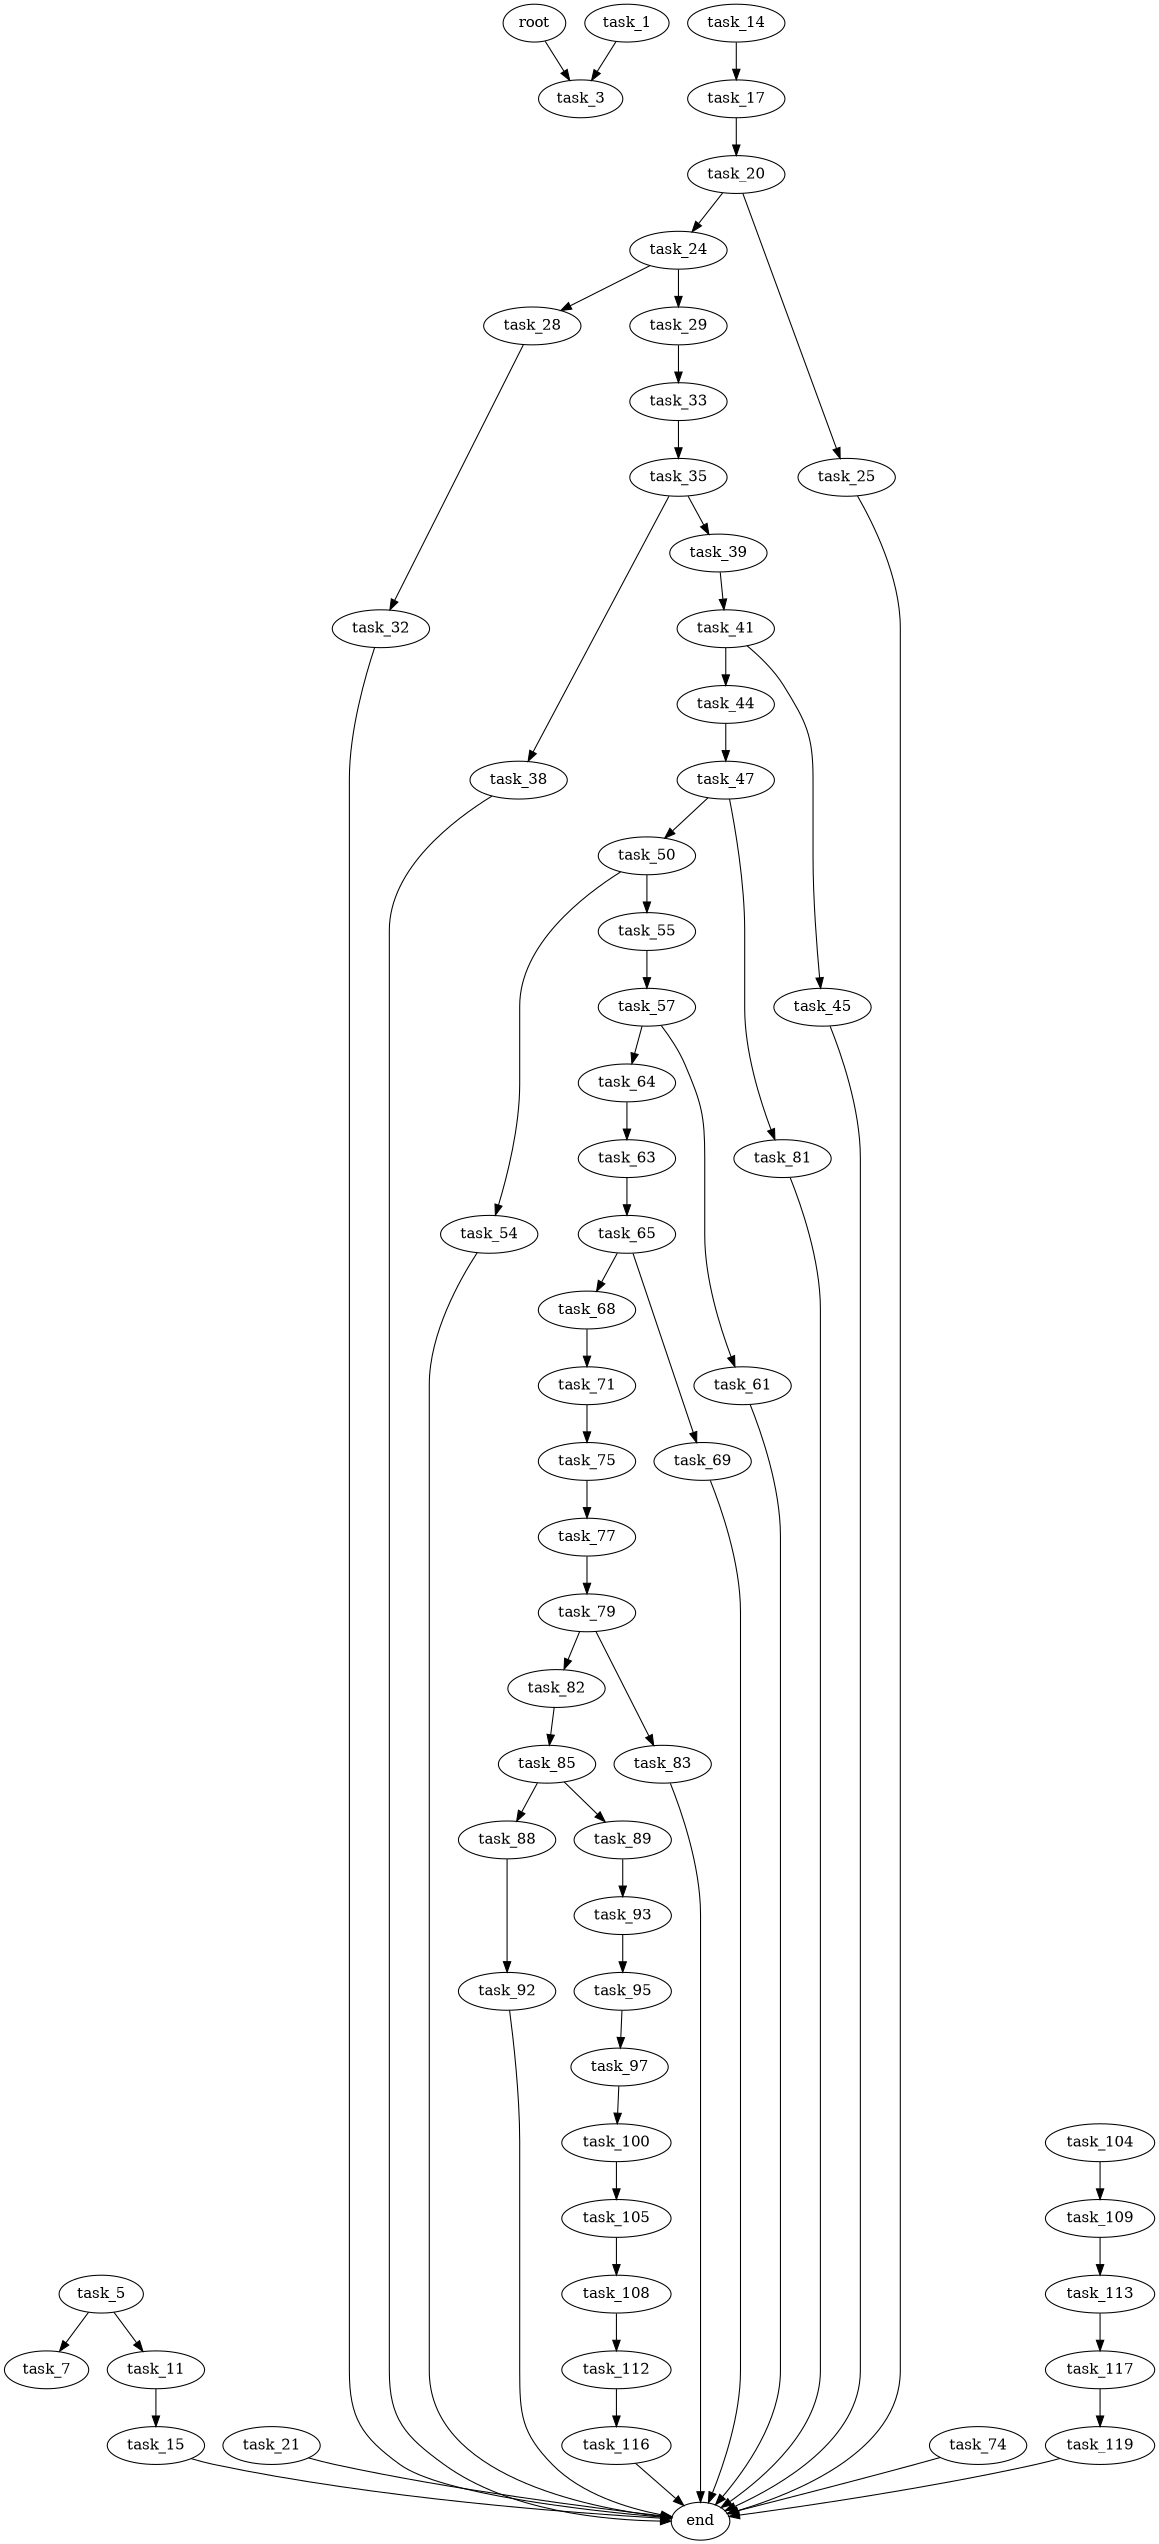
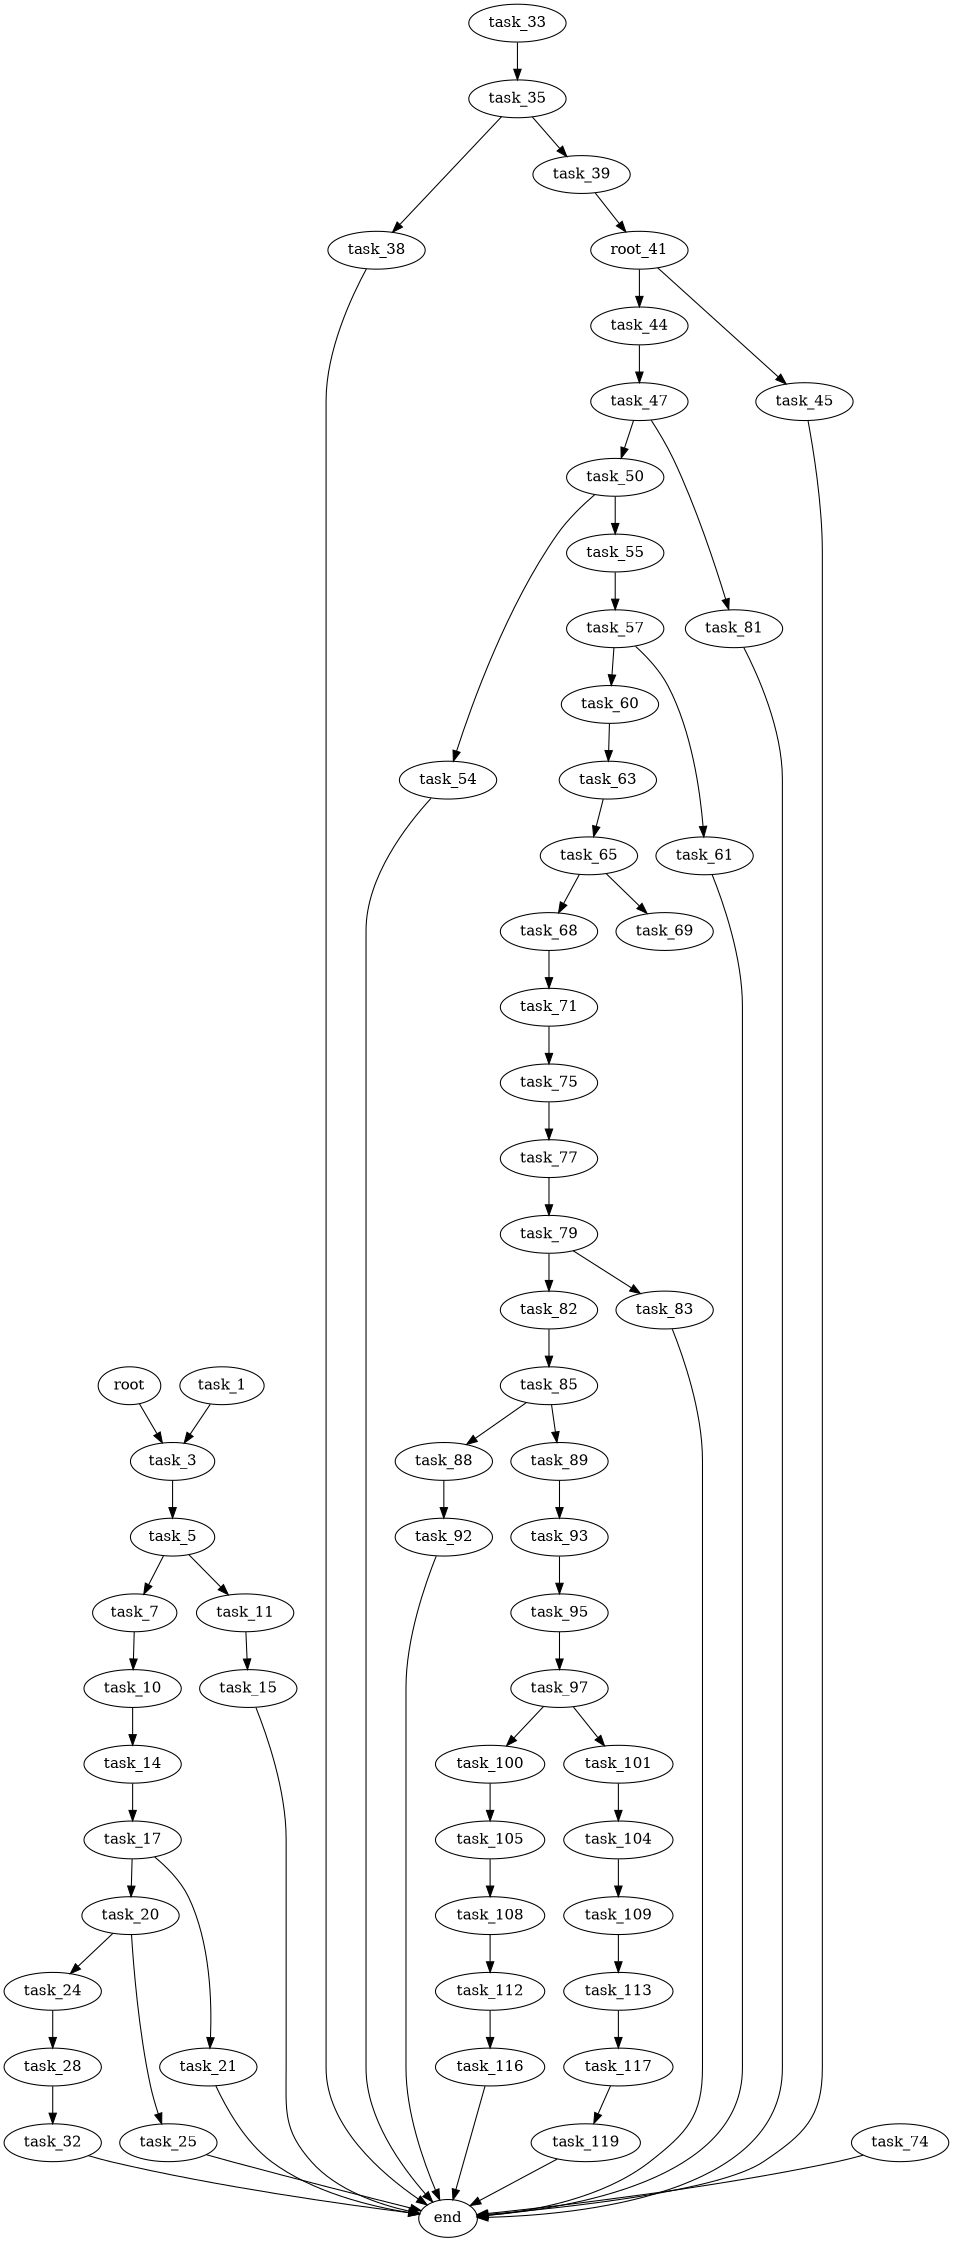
node "task_29": removed
node "task_41": label "task_41" -> "root_41"
node "task_64": label "task_64" -> "task_60"
edge "task_3" -> "task_5": added
node "task_10": added
node "task_101": added
edge "task_17" -> "task_21": added
edge "task_69" -> "end": removed
